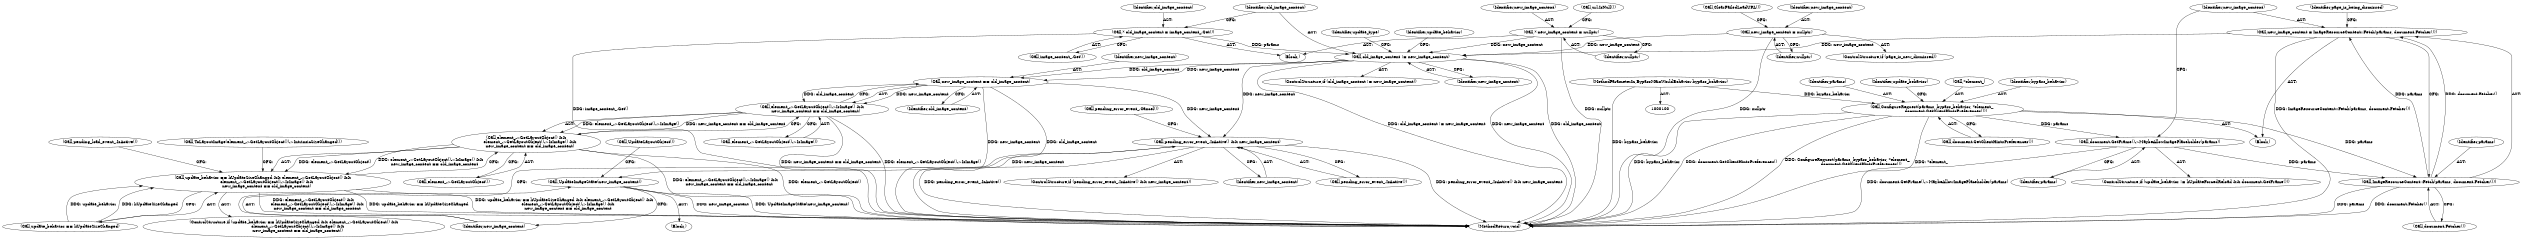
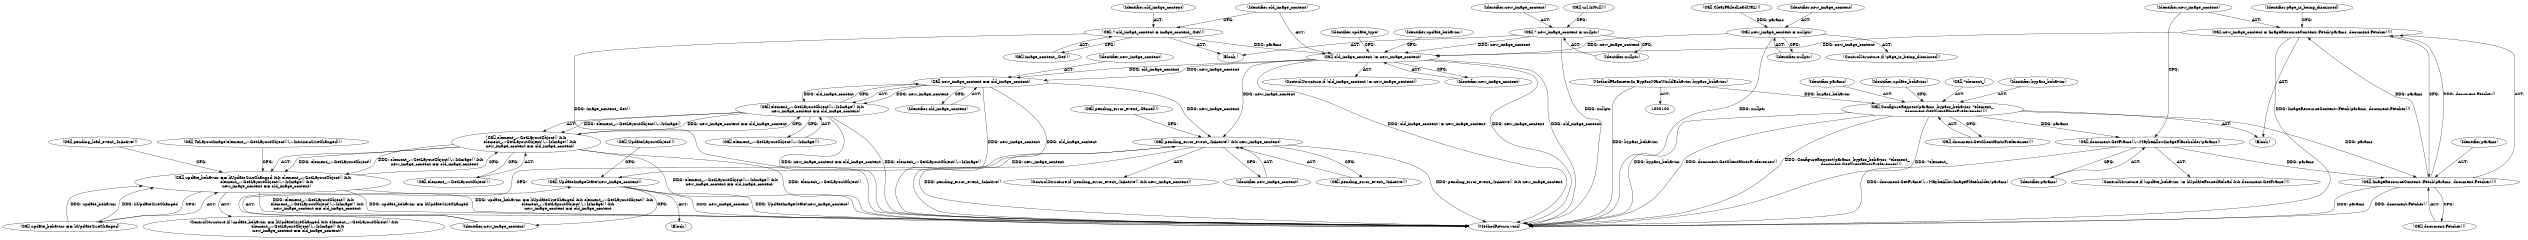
edge "(Call,ClearFailedLoadURL())" -> "(Call,new_image_content = nullptr)": label "CFG: " -> "DDG: params"
node "(ControlStructure,if (page_is_new_dismissed))": label "(ControlStructure,if (page_is_new_dismissed))" -> "(ControlStructure,if (page_is_being_dismissed))"
